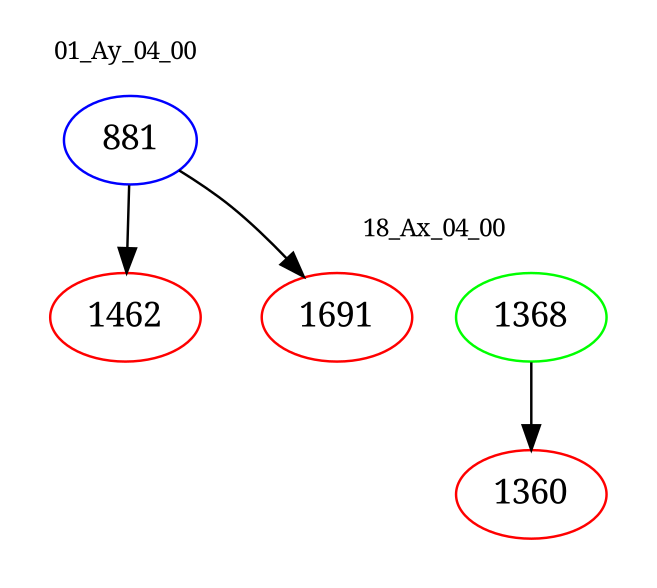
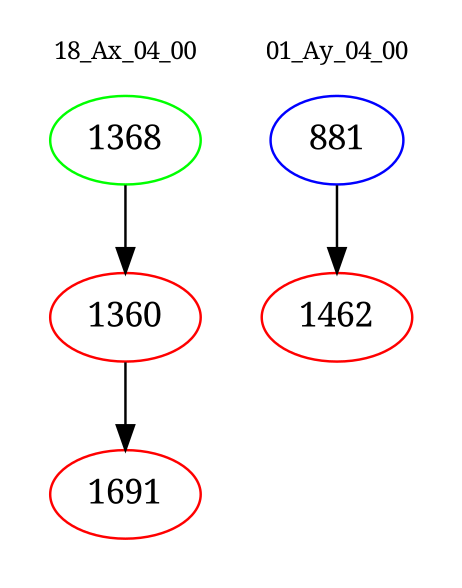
edge "881" -> "1691": now "1360" -> "1691"
